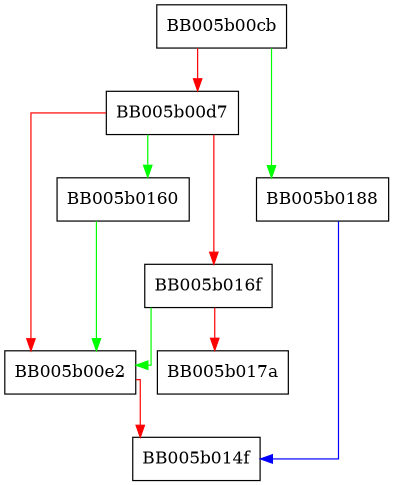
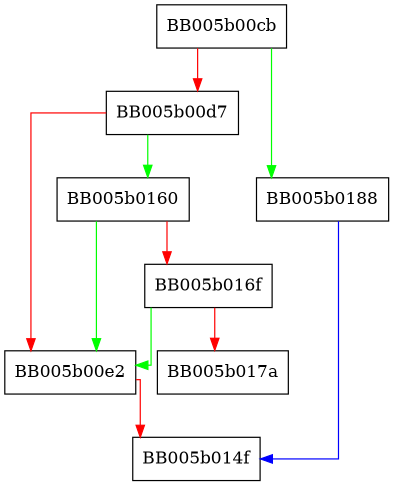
edge "BB005b00d7" -> "BB005b016f": now "BB005b0160" -> "BB005b016f"
